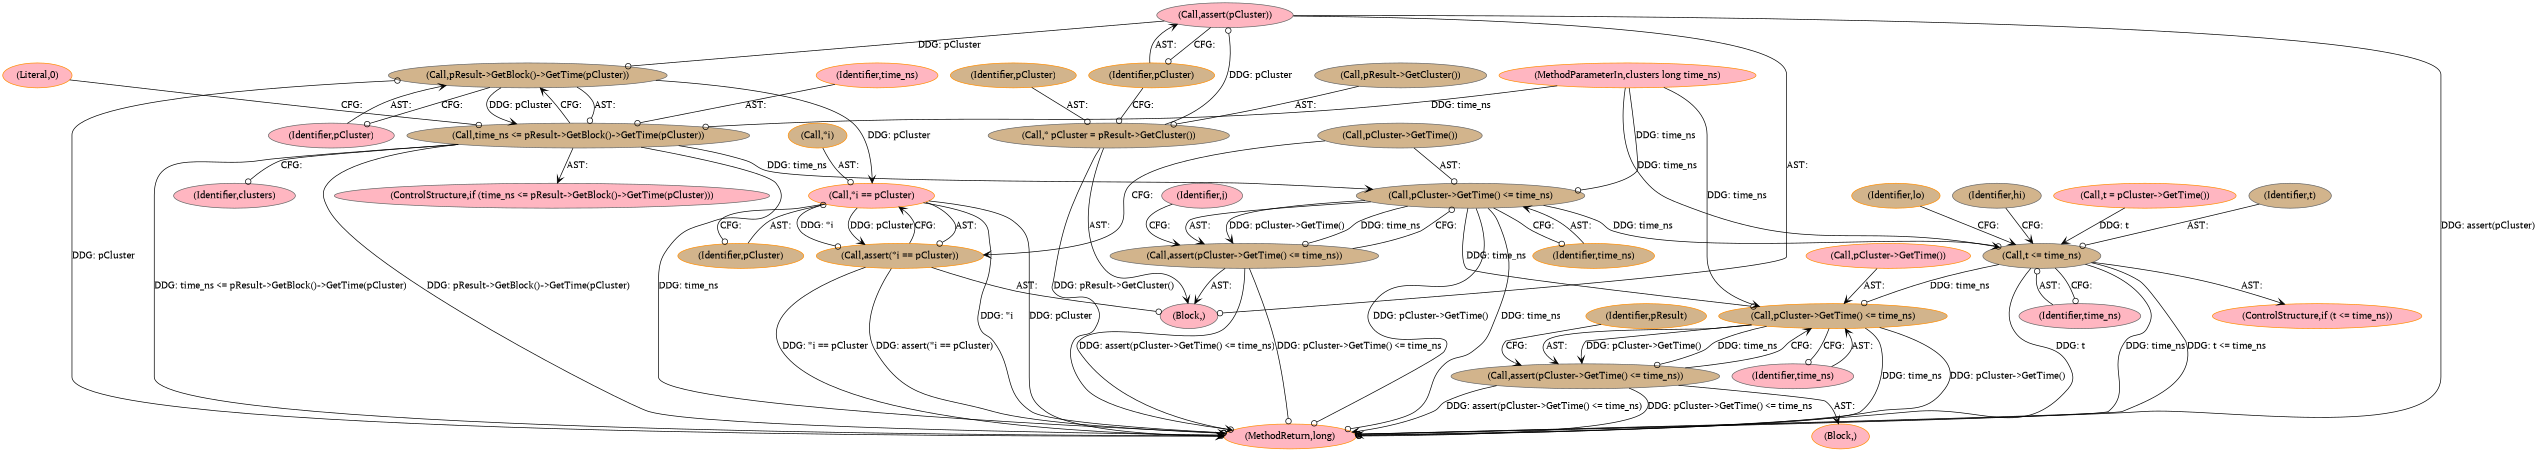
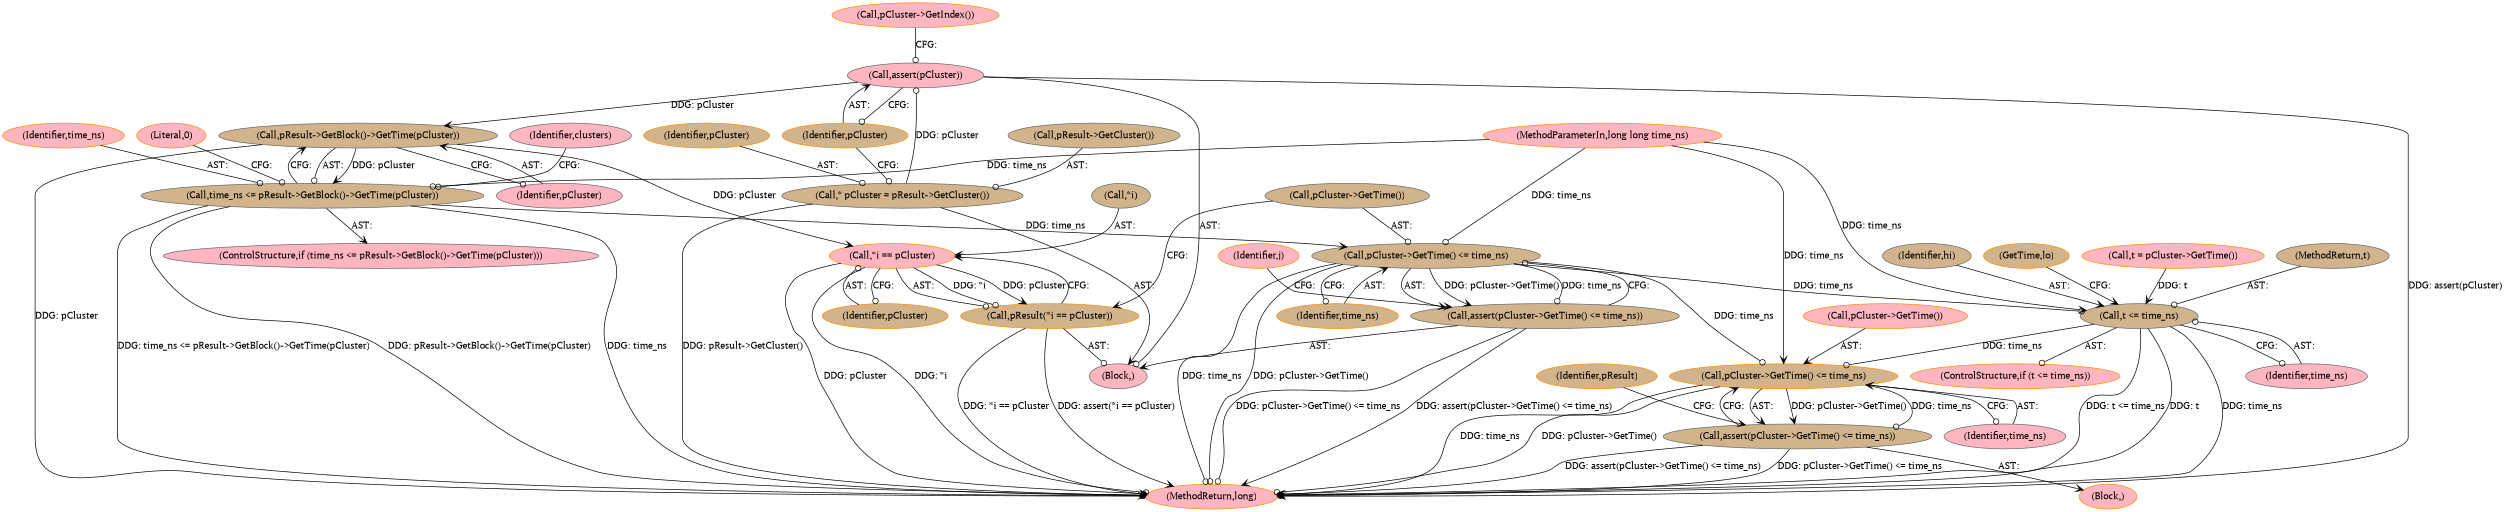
node "(Call,pCluster->GetIndex())": added
edge "(Call,assert(pCluster))" -> "(Call,pResult->GetBlock()->GetTime(pCluster))": arrowhead odot -> vee
node "(MethodParameterIn,clusters long time_ns)": label "(MethodParameterIn,clusters long time_ns)" -> "(MethodParameterIn,long long time_ns)"
node "(Call,*i)": color darkorange -> gray40
edge "(Call,time_ns <= pResult->GetBlock()->GetTime(pCluster))" -> "(Identifier,clusters)": reversed
edge "(Call,*i)" -> "(Call,*i == pCluster)": arrowhead odot -> vee
node "(Identifier,j)": color gray40 -> darkorange
node "(Identifier,lo)": label "(Identifier,lo)" -> "(GetTime,lo)"
node "(Identifier,t)": label "(Identifier,t)" -> "(MethodReturn,t)"
edge "(Call,assert(pCluster))" -> "(MethodReturn,long)": arrowhead odot -> vee
edge "(Identifier,hi)" -> "(Call,t <= time_ns)": label "CFG: " -> "AST: "
node "(Call,assert(*i == pCluster))": label "(Call,assert(*i == pCluster))" -> "(Call,pResult(*i == pCluster))"
edge "(Call,t <= time_ns)" -> "(ControlStructure,if (t <= time_ns))": arrowhead vee -> odot
edge "(MethodReturn,long)" -> "(Call,pResult->GetBlock()->GetTime(pCluster))": reversed
